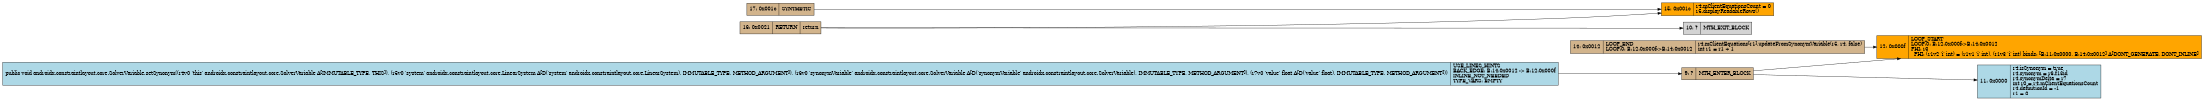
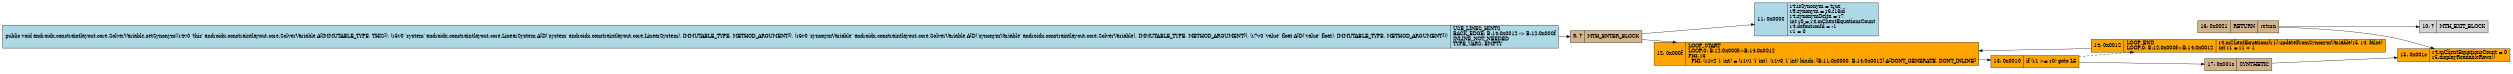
node "14: 0x0012": fillcolor tan -> orange
node "13: 0x0010": added
node "11: 0x0000": text "r4.synonym = r6.f13id" -> "r9.synonym = r6.f13id"
